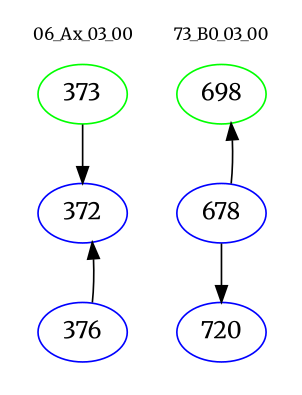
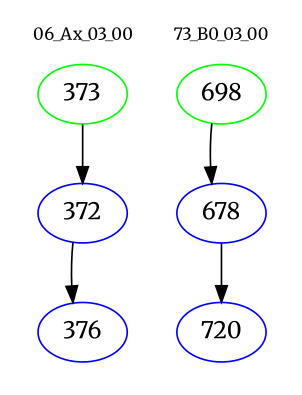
edge "678" -> "698": reversed
edge "376" -> "372": reversed
